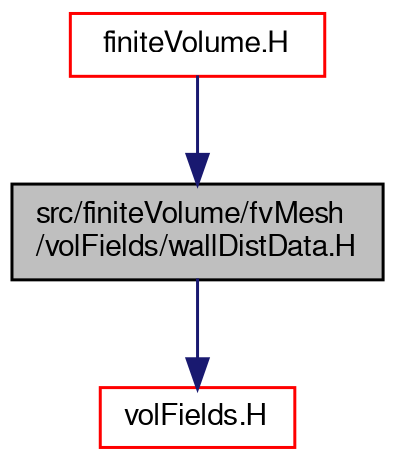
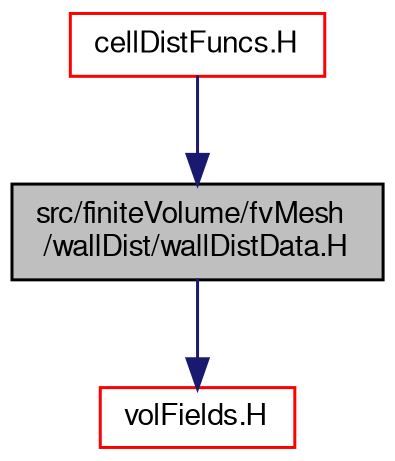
node "finiteVolume.H": label "finiteVolume.H" -> "cellDistFuncs.H"
node "src/finiteVolume/fvMesh /volFields/wallDistData.H": label "src/finiteVolume/fvMesh /volFields/wallDistData.H" -> "src/finiteVolume/fvMesh /wallDist/wallDistData.H"
